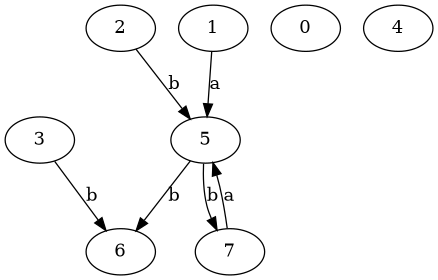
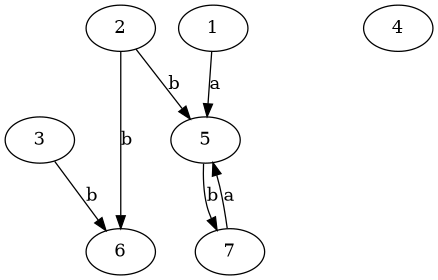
node "0": removed
edge "5" -> "6": now "2" -> "6"
